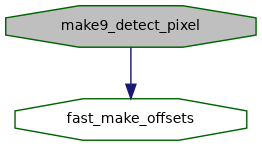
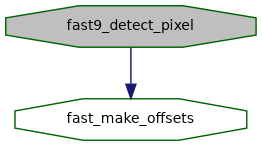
node "make9_detect_pixel": label "make9_detect_pixel" -> "fast9_detect_pixel"
